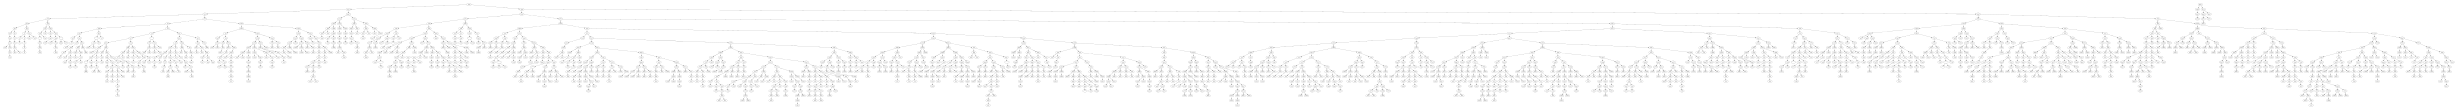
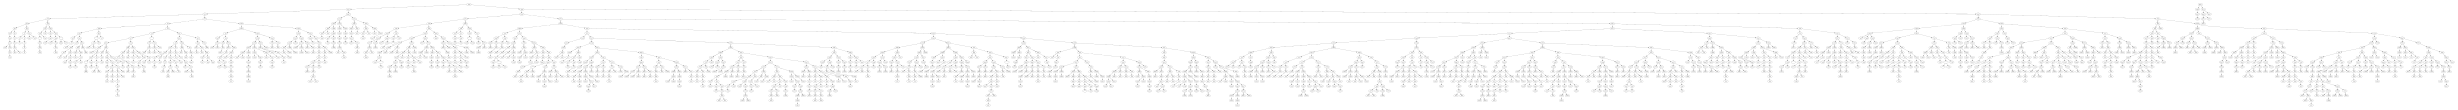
node "18883": added
